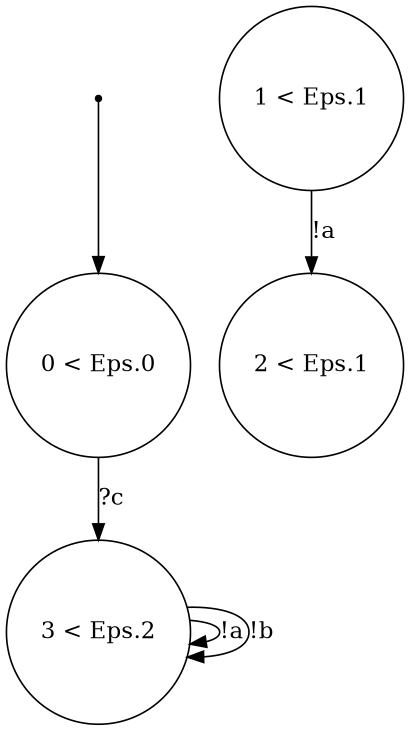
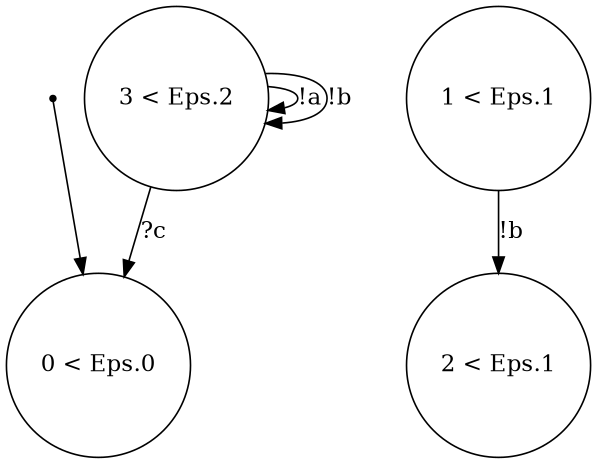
edge "1 < Eps.1" -> "2 < Eps.1": label "!a" -> "!b"
edge "0 < Eps.0" -> "3 < Eps.2": reversed
